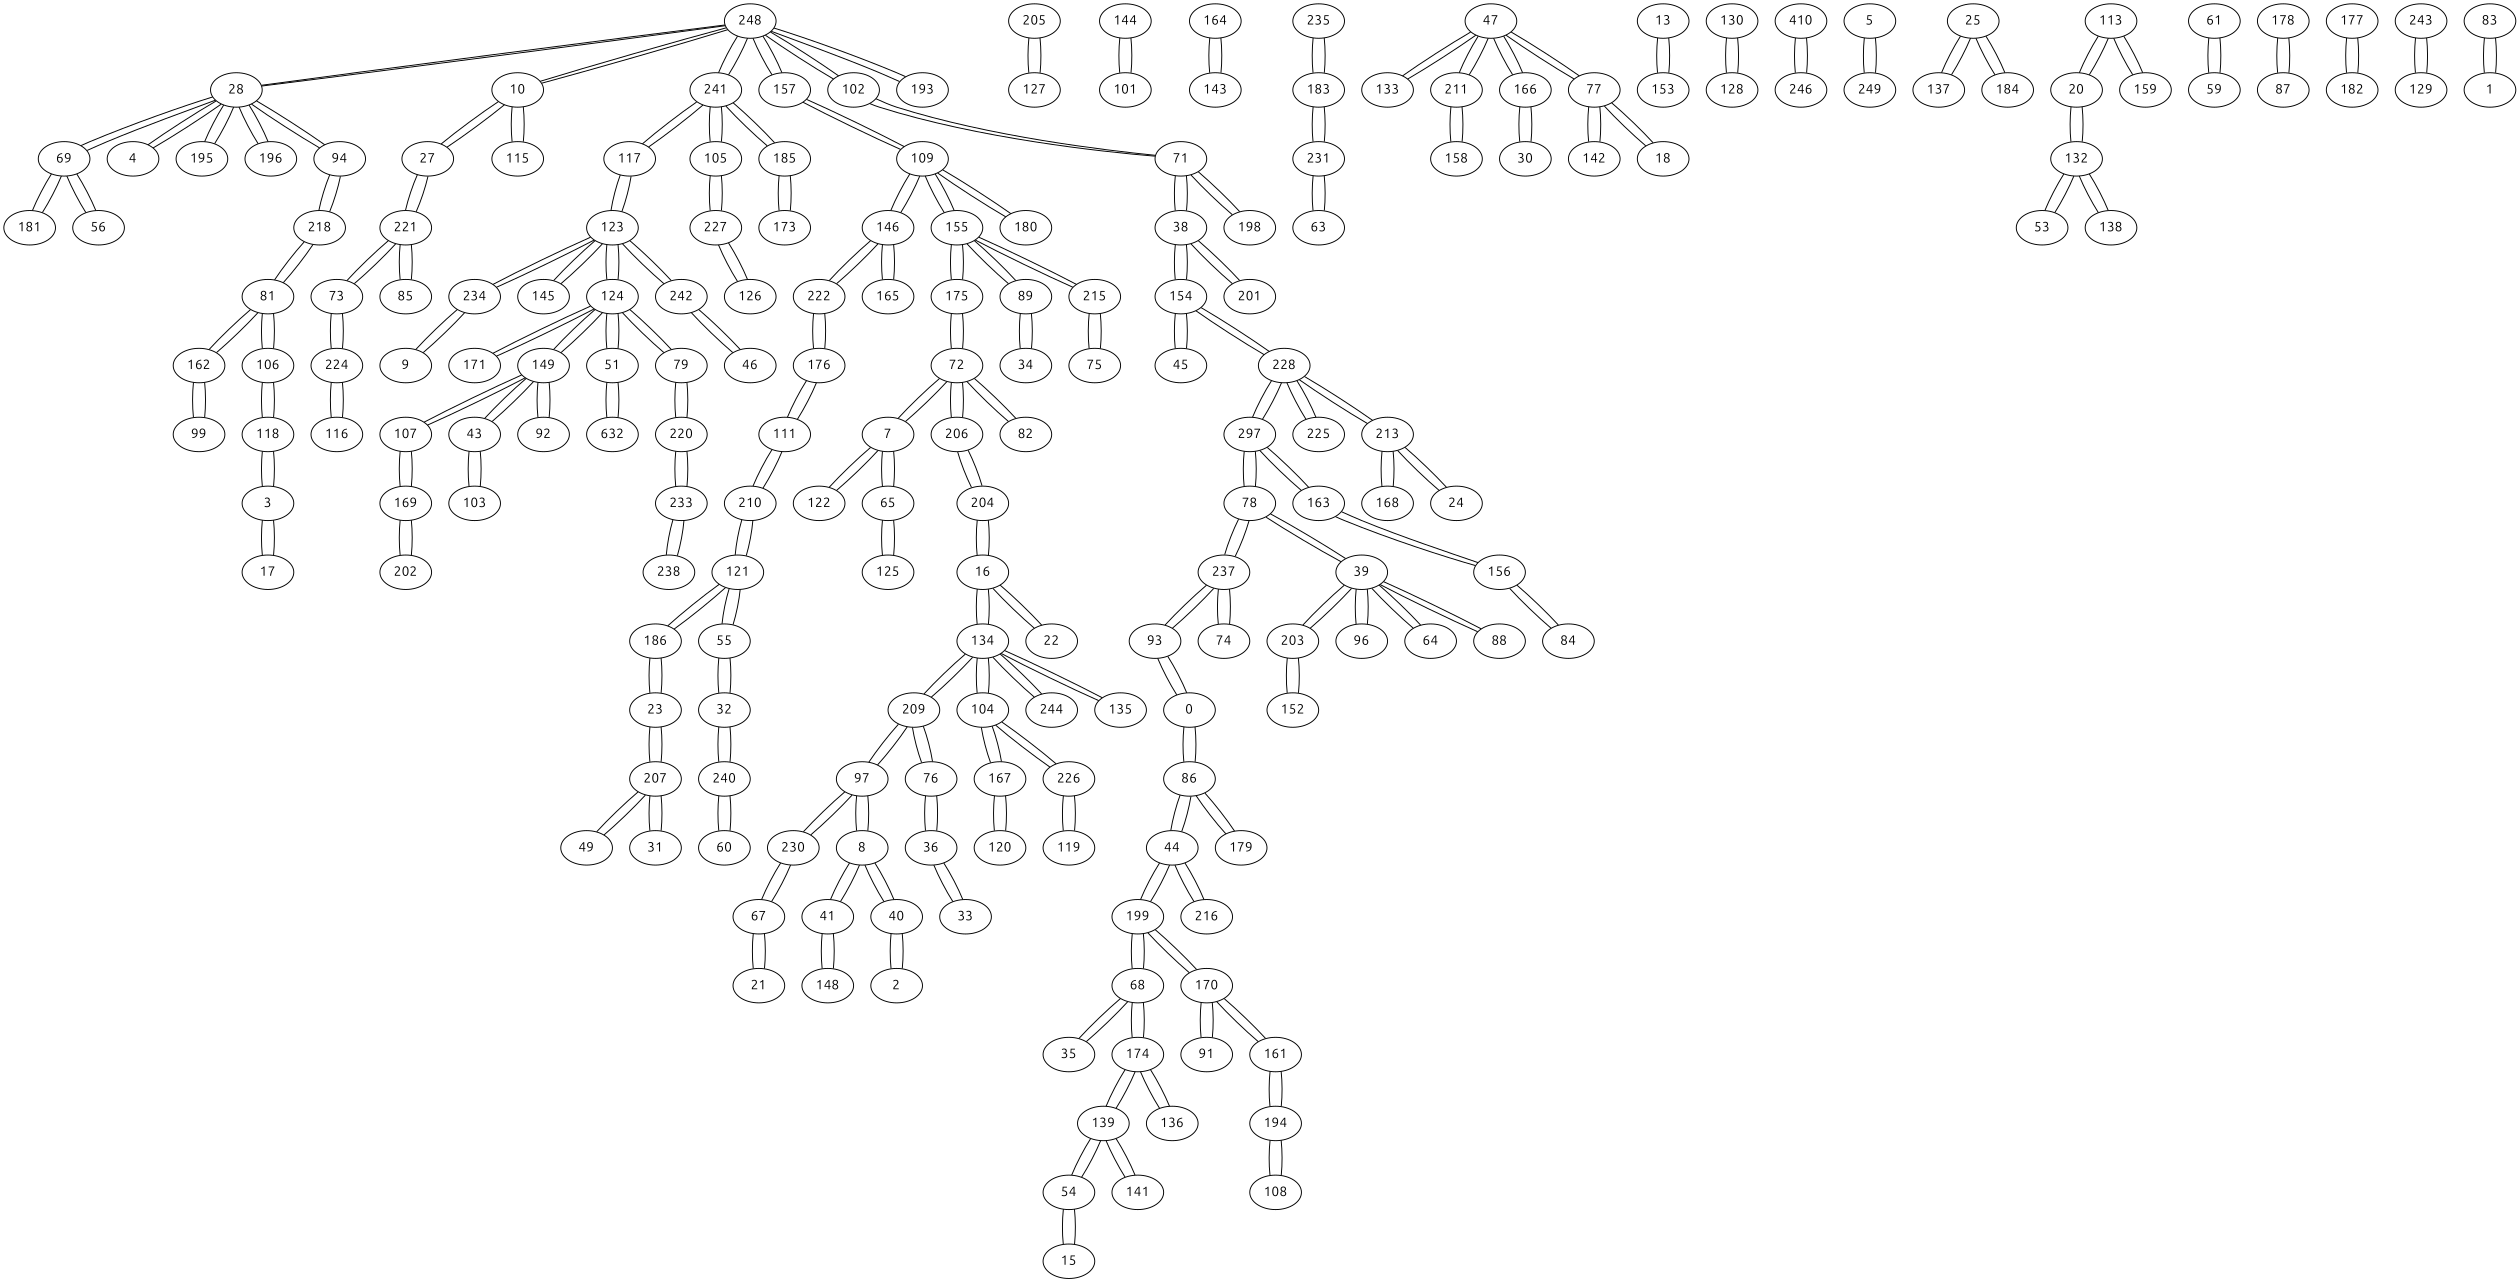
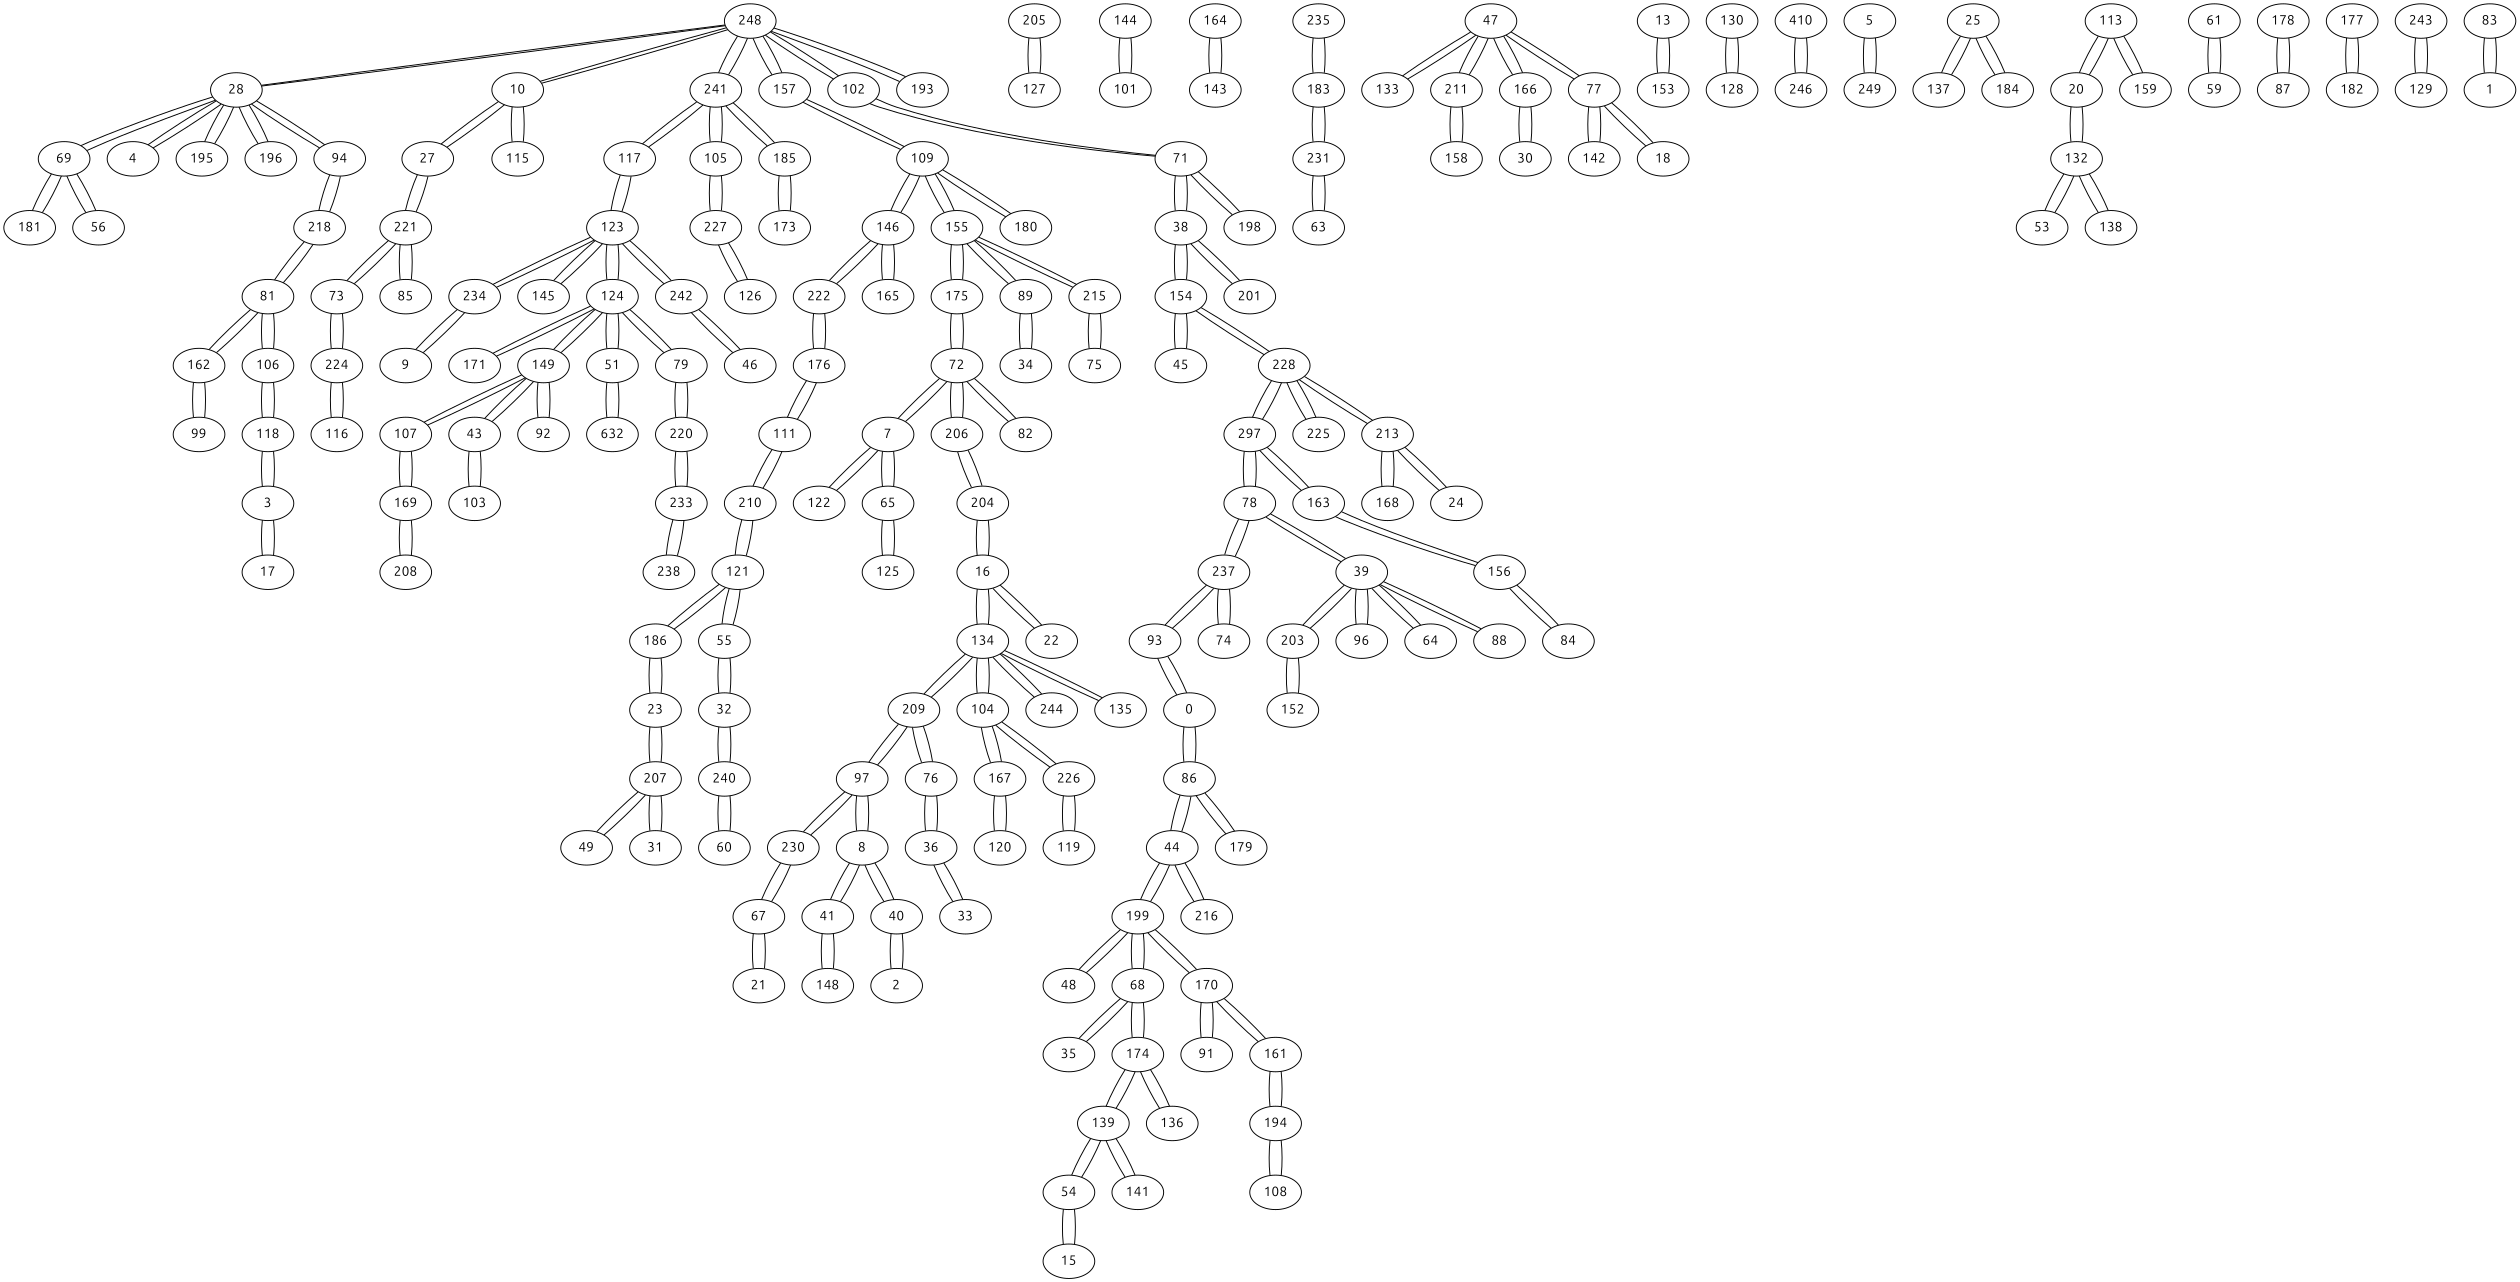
node "202": label "202" -> "208"
node "48": added
